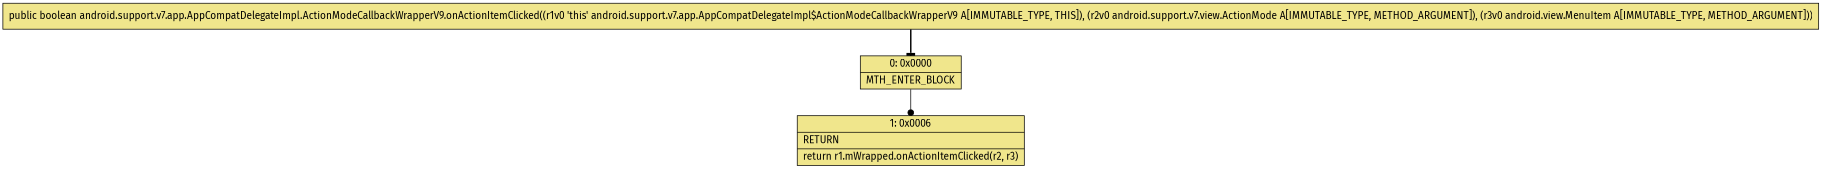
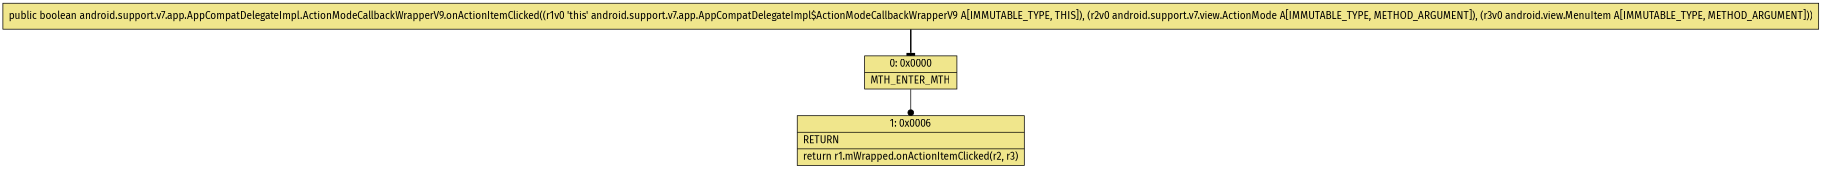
node "0: 0x0000": text "MTH_ENTER_BLOCK" -> "MTH_ENTER_MTH"
